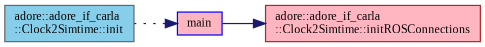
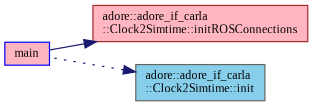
edge "adore::adore_if_carla ::Clock2Simtime::init" -> "main": reversed
